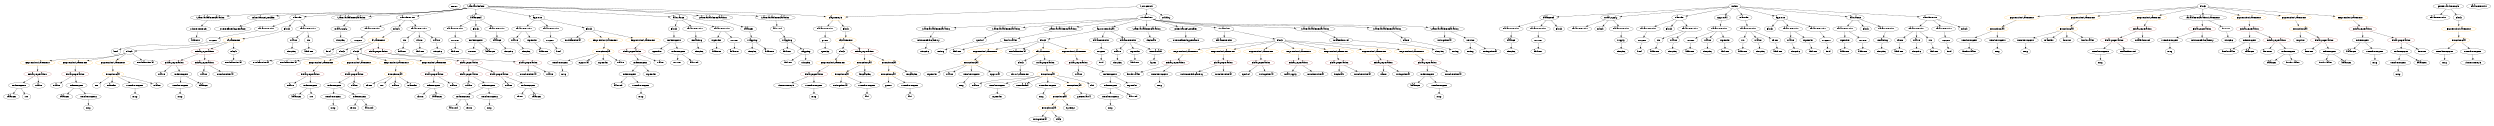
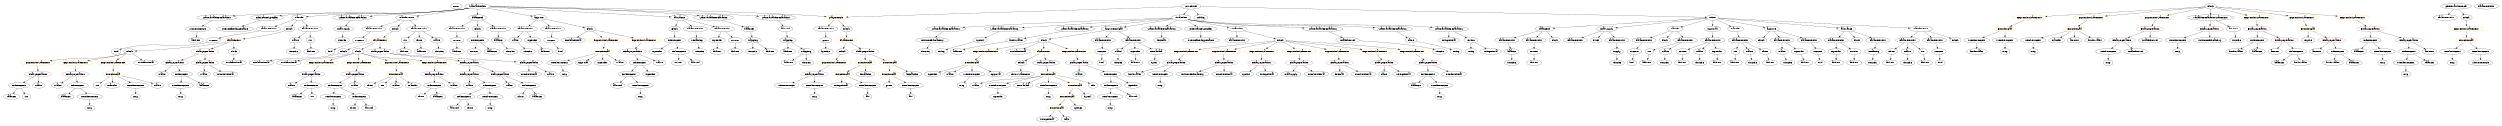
edge "SourceUnit" -> "Token": added
node "getReward4": label "getReward4" -> "bytes4"
